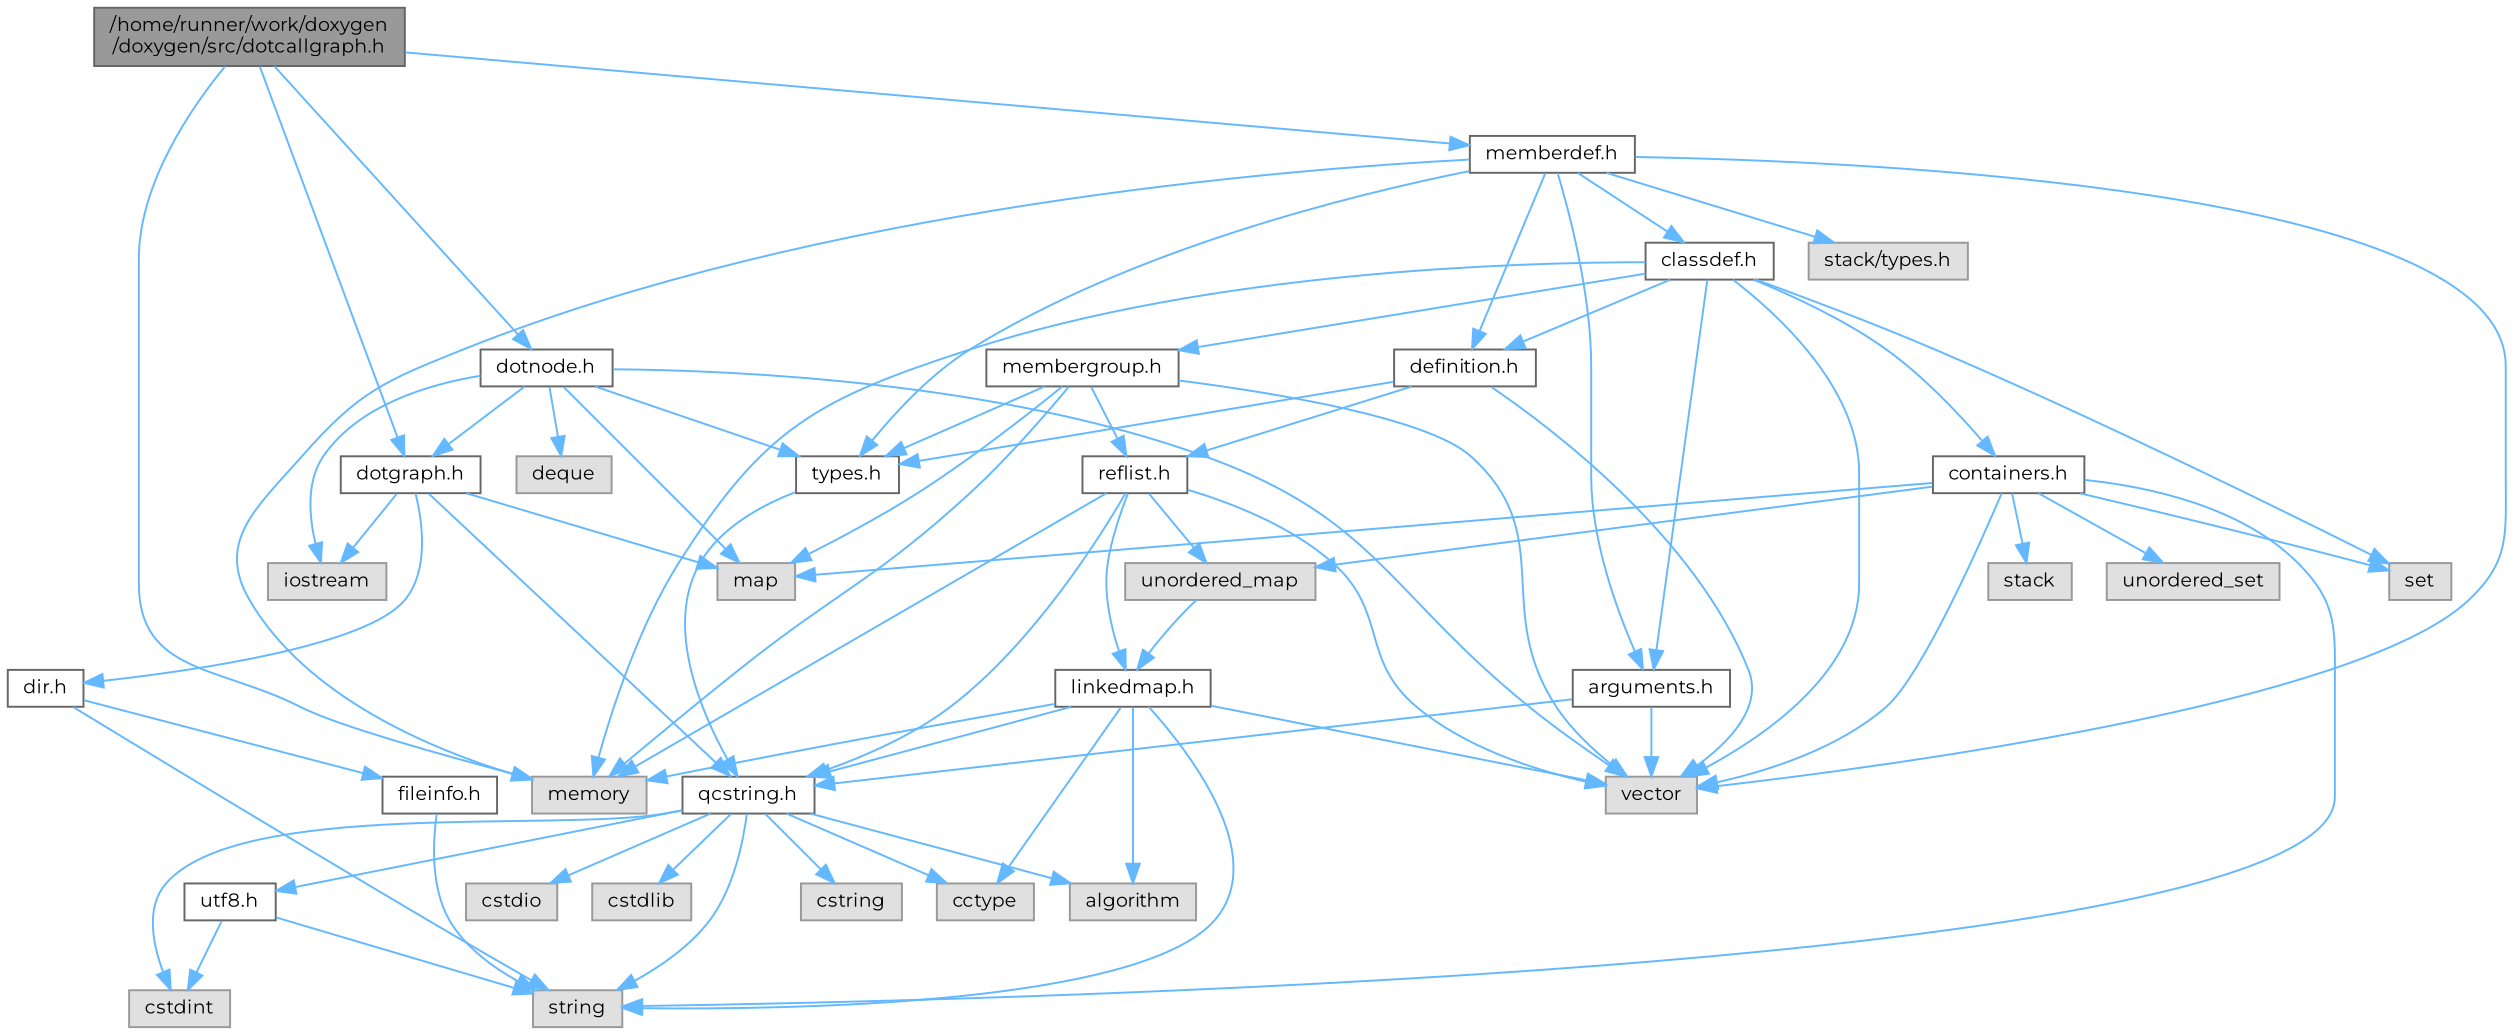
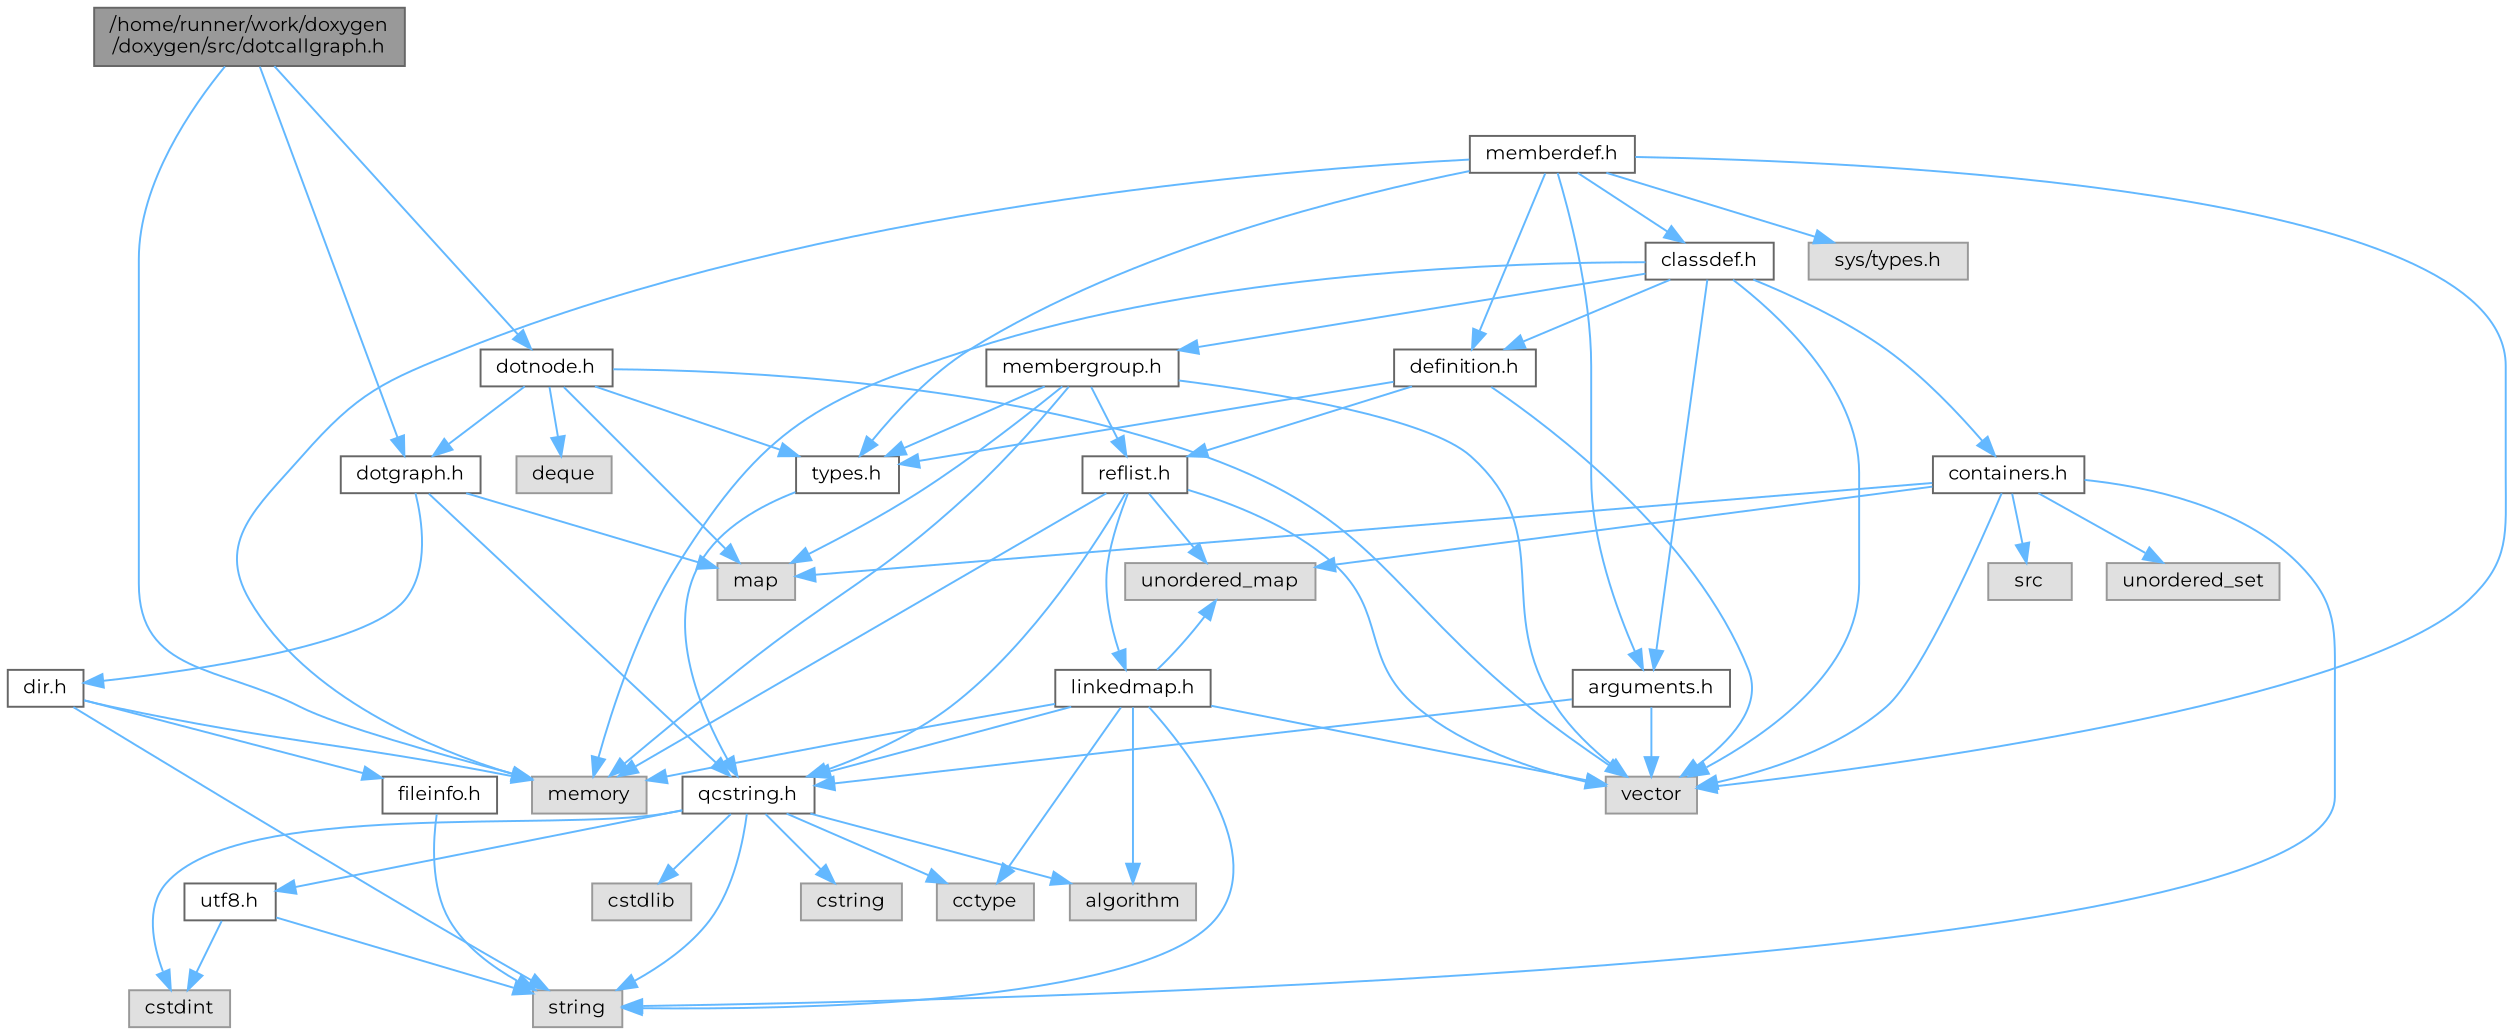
edge "/home/runner/work/doxygen /doxygen/src/dotcallgraph.h" -> "memberdef.h": removed
node "stack/types.h": label "stack/types.h" -> "sys/types.h"
node "iostream": removed
node "stack": label "stack" -> "src"
node "set": removed
edge "unordered_map" -> "linkedmap.h": reversed
edge "dir.h" -> "memory": added
node "cstdio": removed
